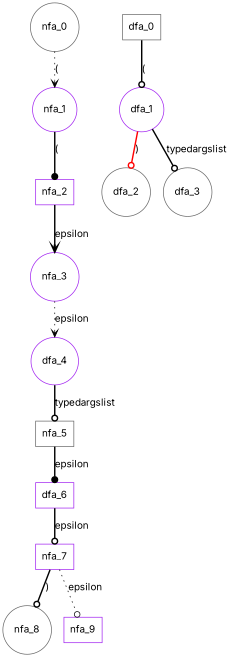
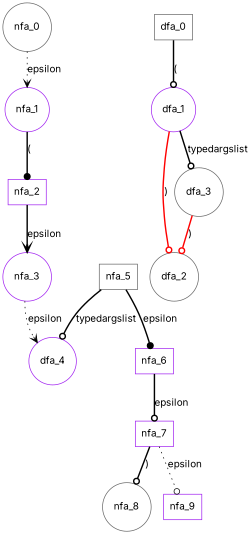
edge "nfa_0" -> "nfa_1": label "(" -> "epsilon"
edge "dfa_3" -> "dfa_2": added, label ")"
edge "dfa_4" -> "nfa_5": reversed
node "dfa_6": label "dfa_6" -> "nfa_6"
